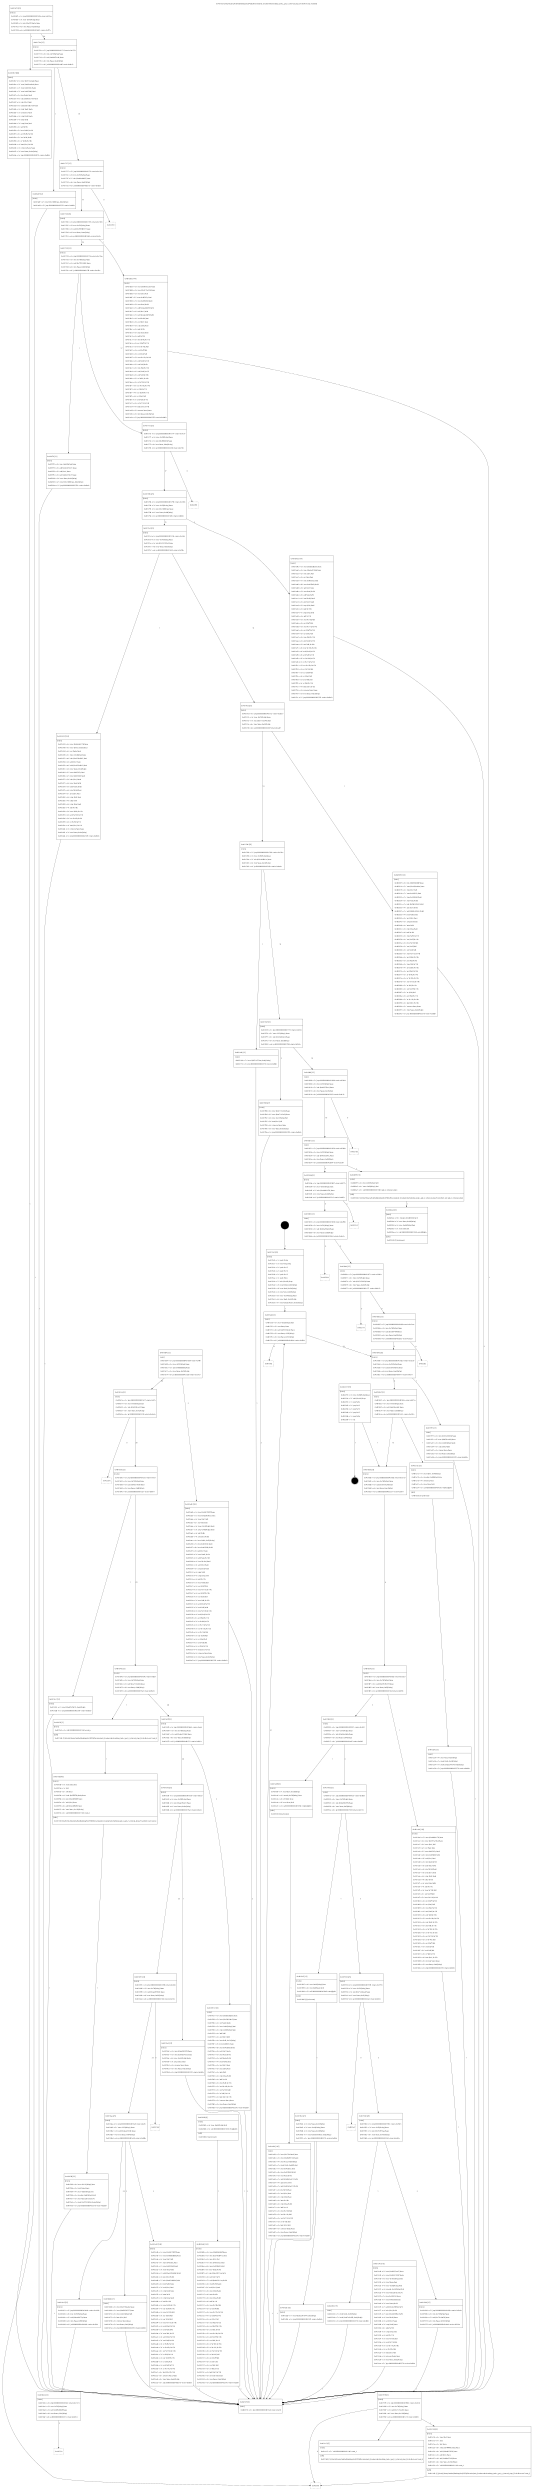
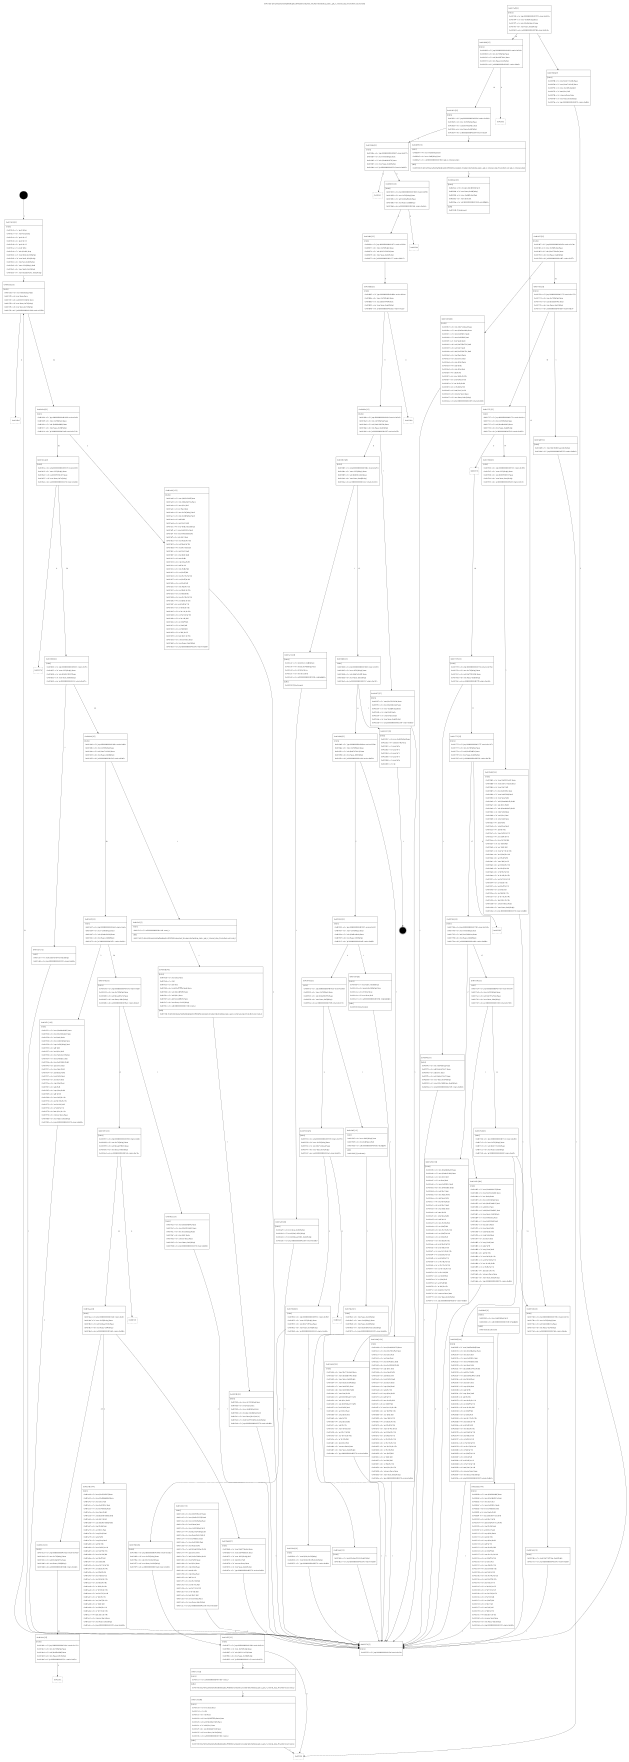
edge "0x401740 [25]" -> "0x401759 [25]": now "0x402310" -> "0x401759 [25]"
edge "0x4017d6 [25]" -> "0x4017ef [25]": reversed
node "0x402177": removed
edge "0x4015ed [23]" -> "0x40189e [25]": now "0x4015ed [23]" -> "0x401604 [22]"
edge "0x402257 [19]" -> "0x4018d0 [25]": reversed
edge "0x40197f [25]" -> "0x401c18 [40]": now "0x401c13 [5]" -> "0x401c18 [40]"
